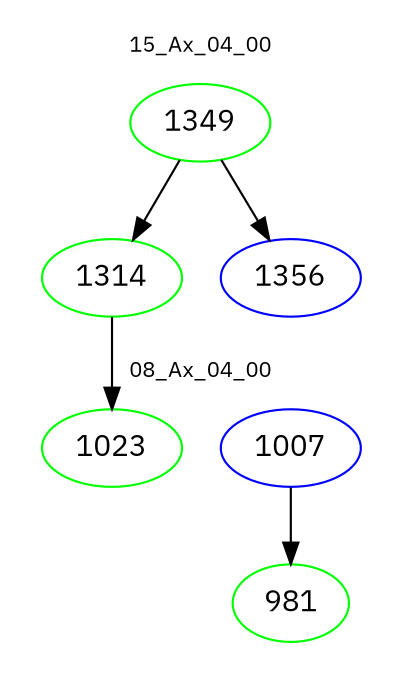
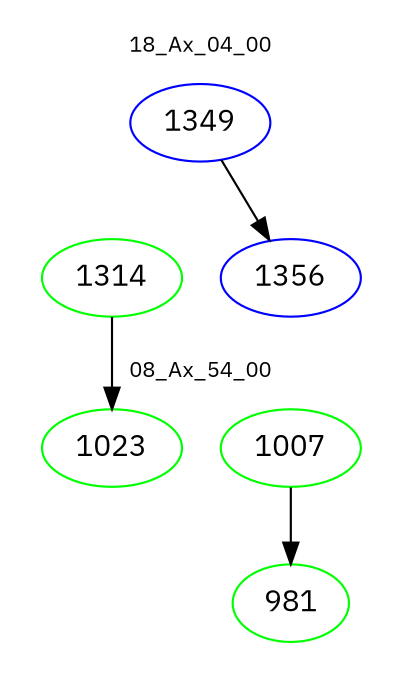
cluster "15_Ax_04_00": label "15_Ax_04_00" -> "18_Ax_04_00"
node "1349": color green -> blue
edge "1349" -> "1314": removed
cluster "08_Ax_04_00": label "08_Ax_04_00" -> "08_Ax_54_00"
node "1007": color blue -> green
